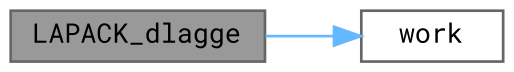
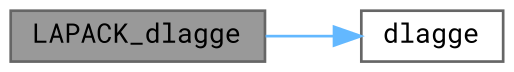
node "work": label "work" -> "dlagge"
